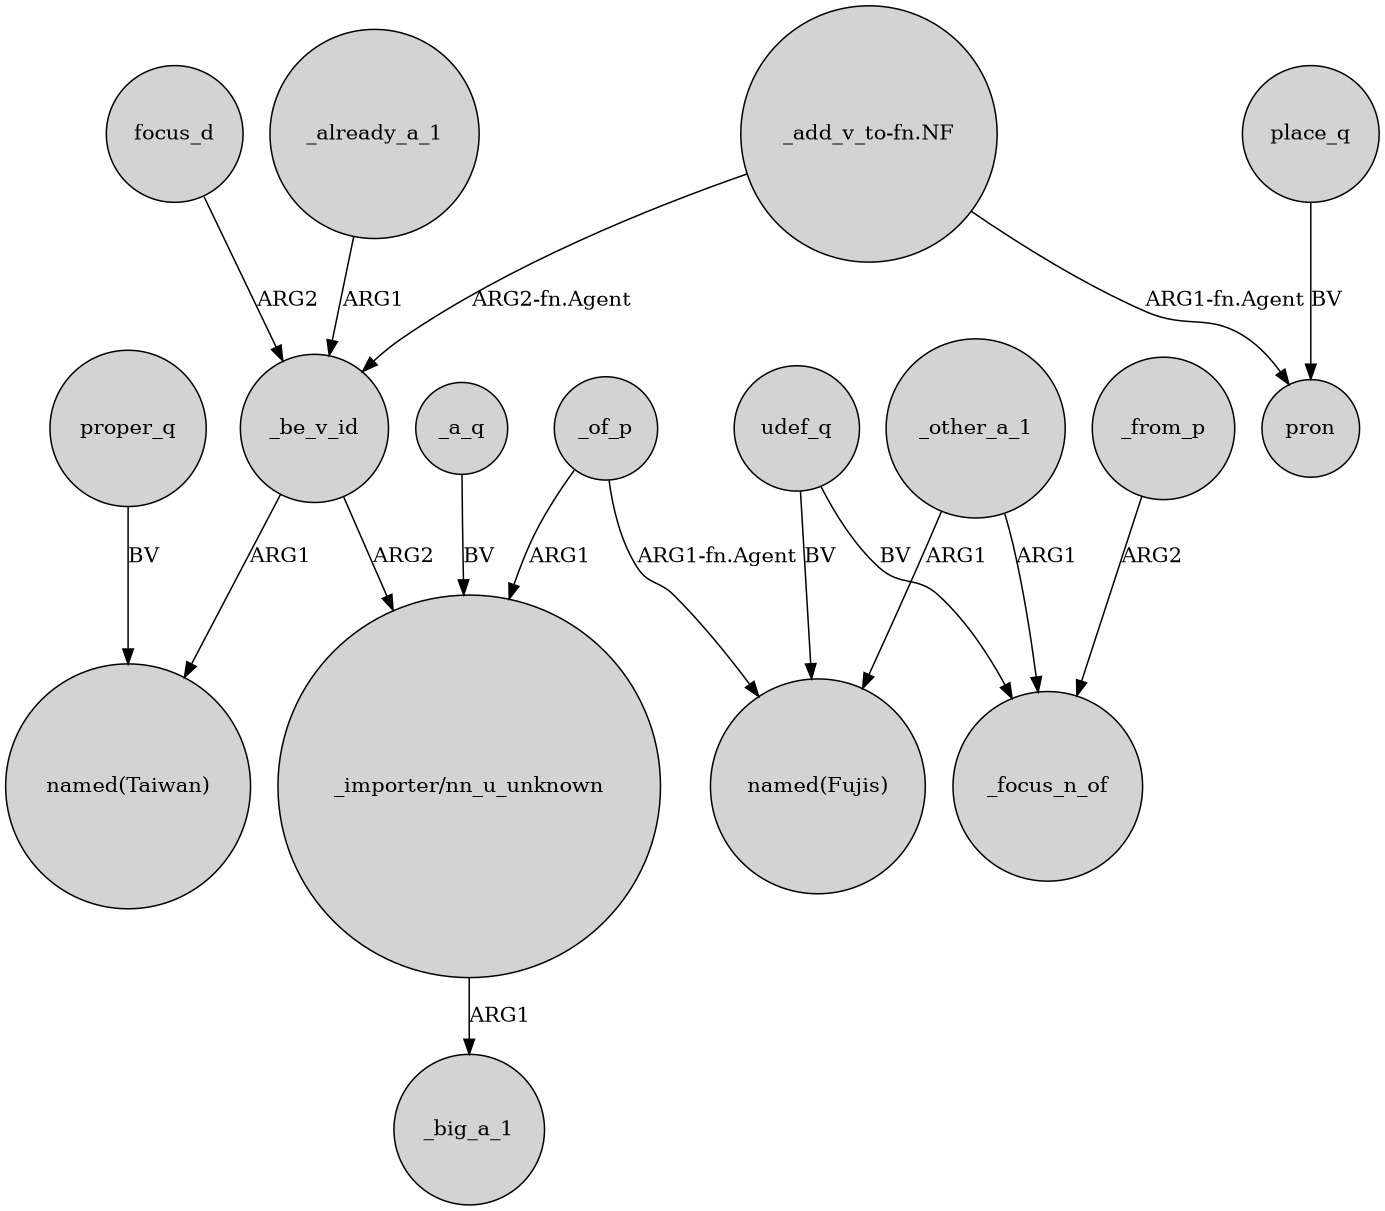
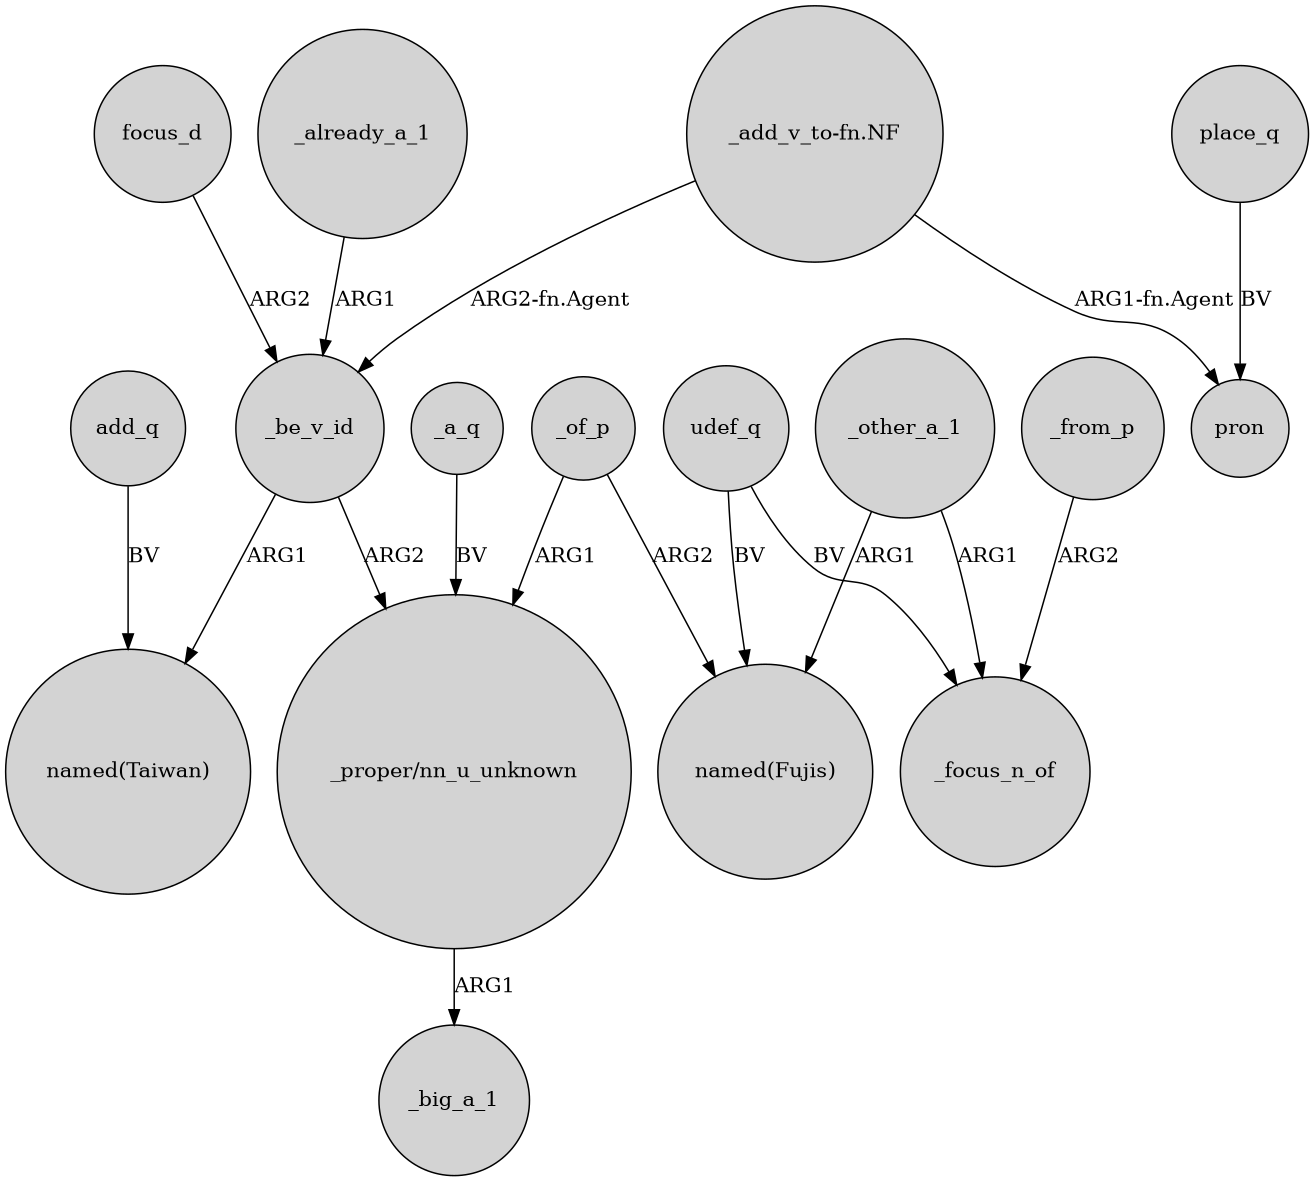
node "proper_q": label "proper_q" -> "add_q"
edge "_of_p" -> "named(Fujis)": label "ARG1-fn.Agent" -> "ARG2"
node "_importer/nn_u_unknown": label "_importer/nn_u_unknown" -> "_proper/nn_u_unknown"
